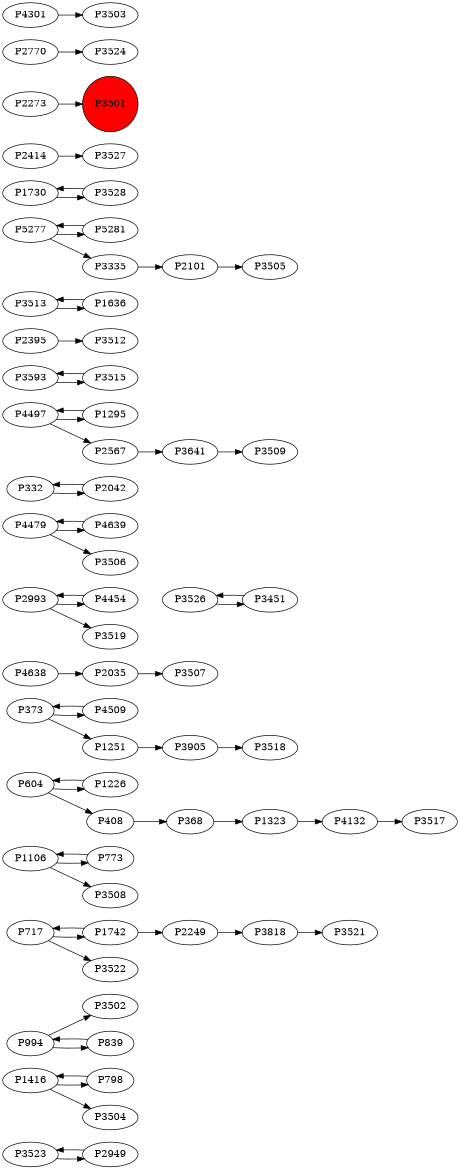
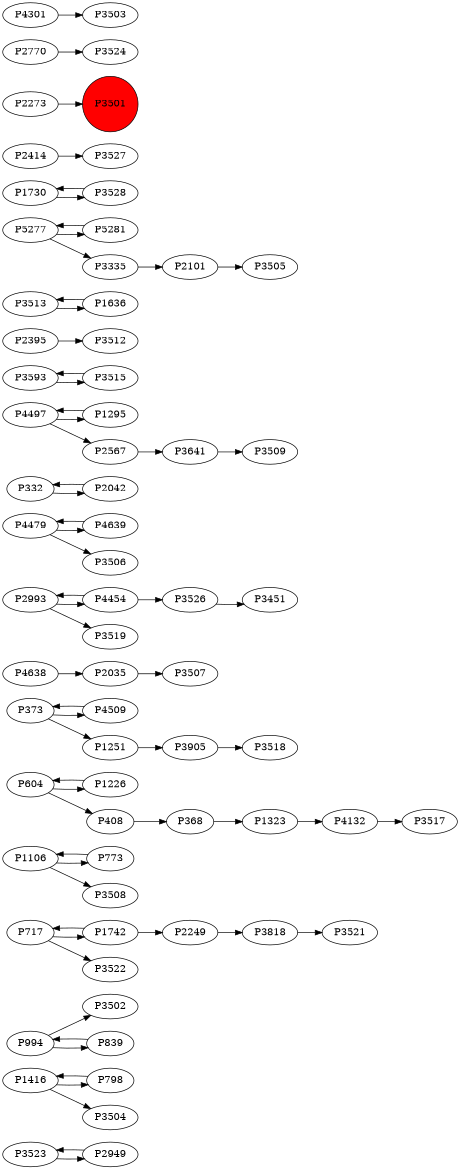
edge "P3451" -> "P3526": now "P4454" -> "P3526"
